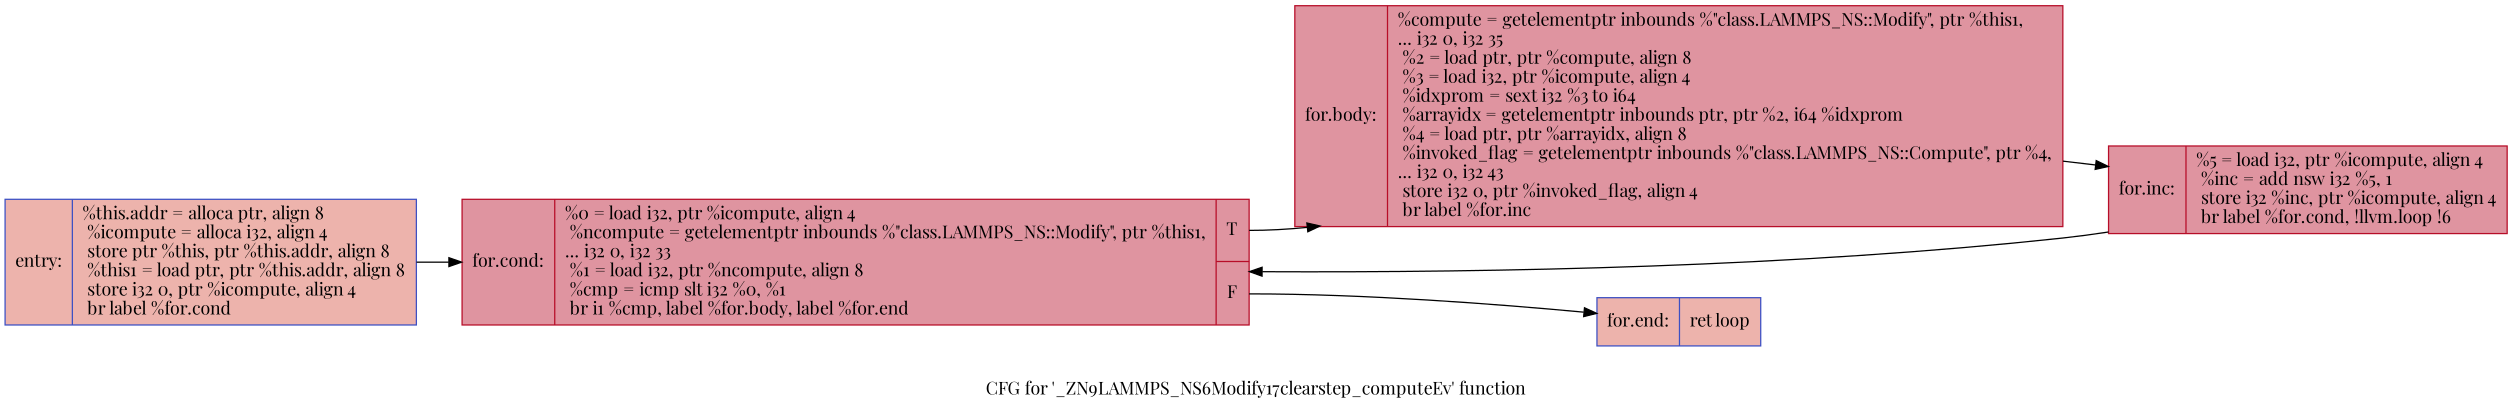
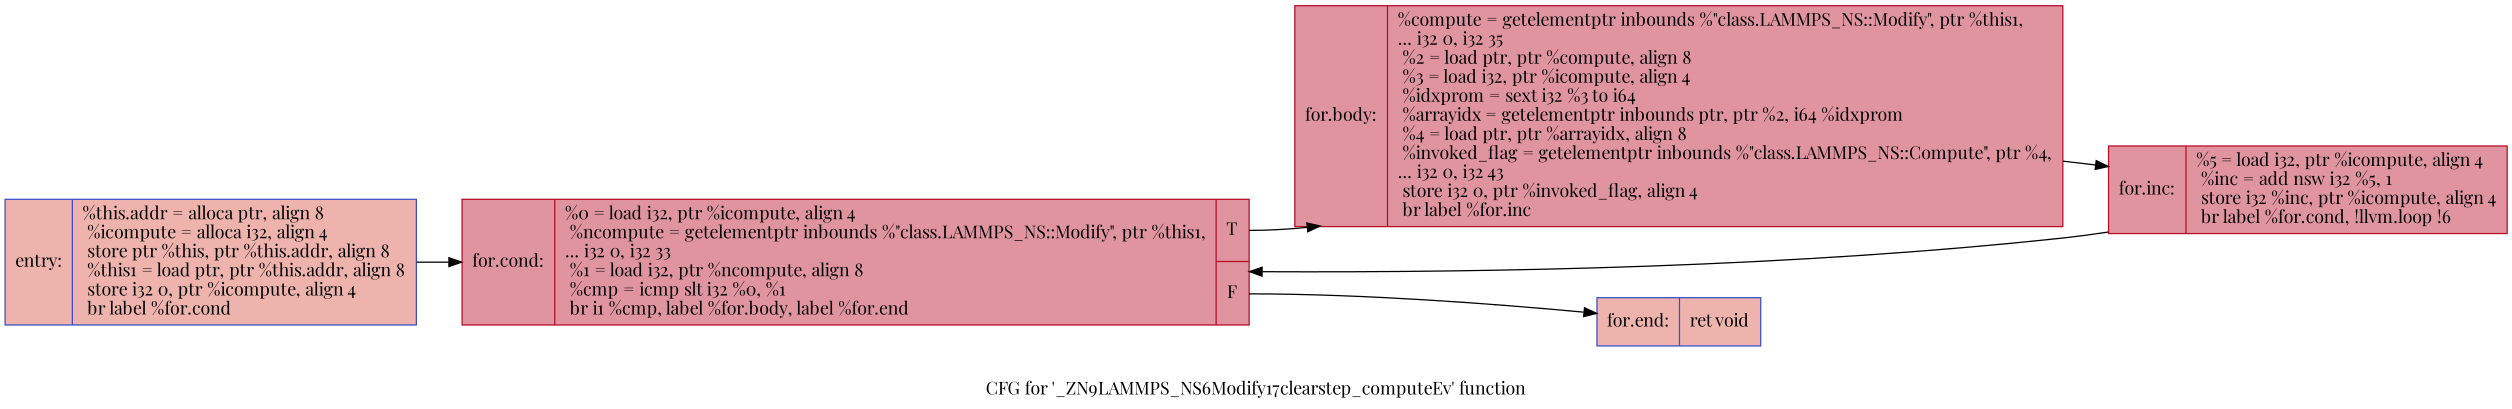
node "for.end:": text "ret loop" -> "ret void"
